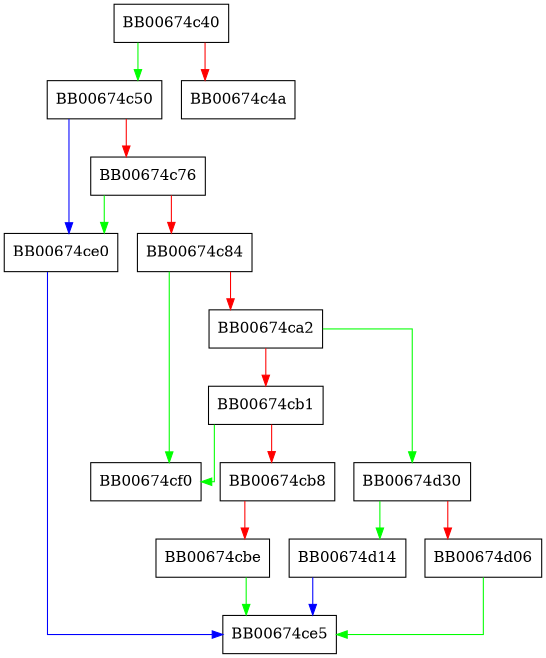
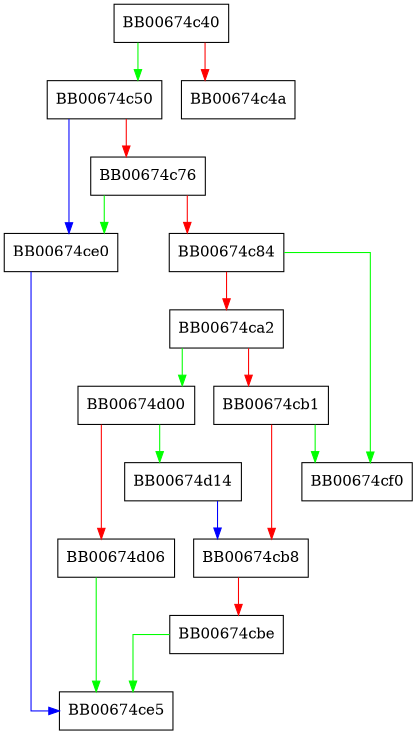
node "BB00674d30": label "BB00674d30" -> "BB00674d00"
edge "BB00674d14" -> "BB00674ce5": now "BB00674d14" -> "BB00674cb8"
